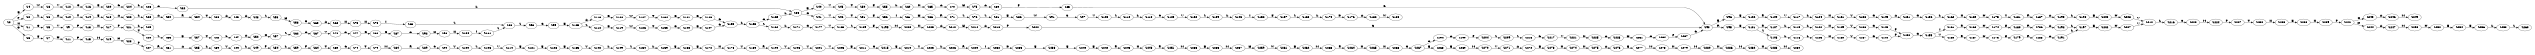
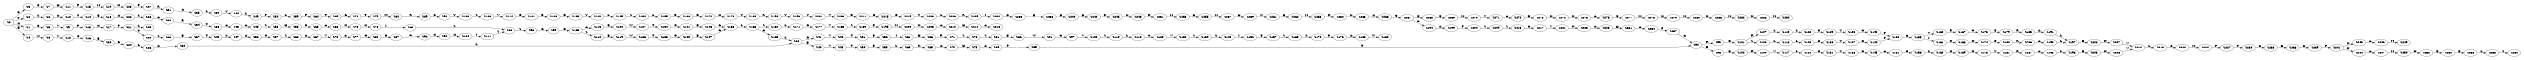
node "S222": removed
